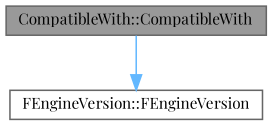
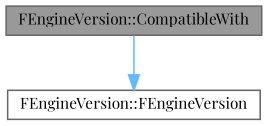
node "CompatibleWith::CompatibleWith": label "CompatibleWith::CompatibleWith" -> "FEngineVersion::CompatibleWith"
